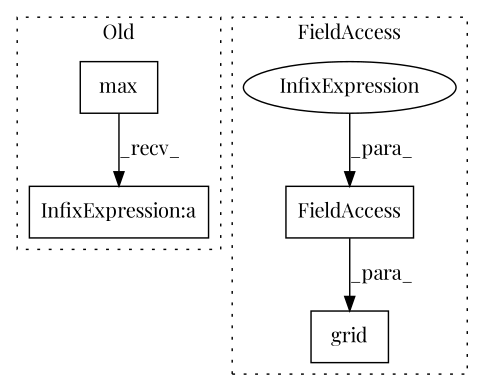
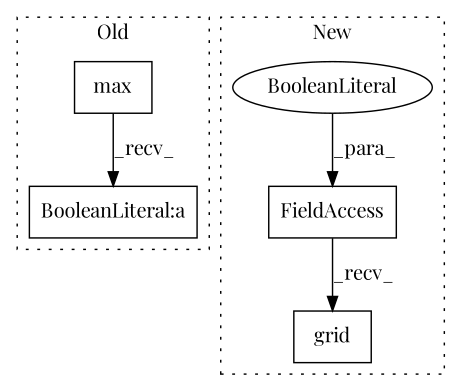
cluster "FieldAccess": label "FieldAccess" -> "New"
node "InfixExpression": label "InfixExpression" -> "BooleanLiteral"
node "InfixExpression:a": label "InfixExpression:a" -> "BooleanLiteral:a"
edge "FieldAccess" -> "grid": label "_para_" -> "_recv_"
